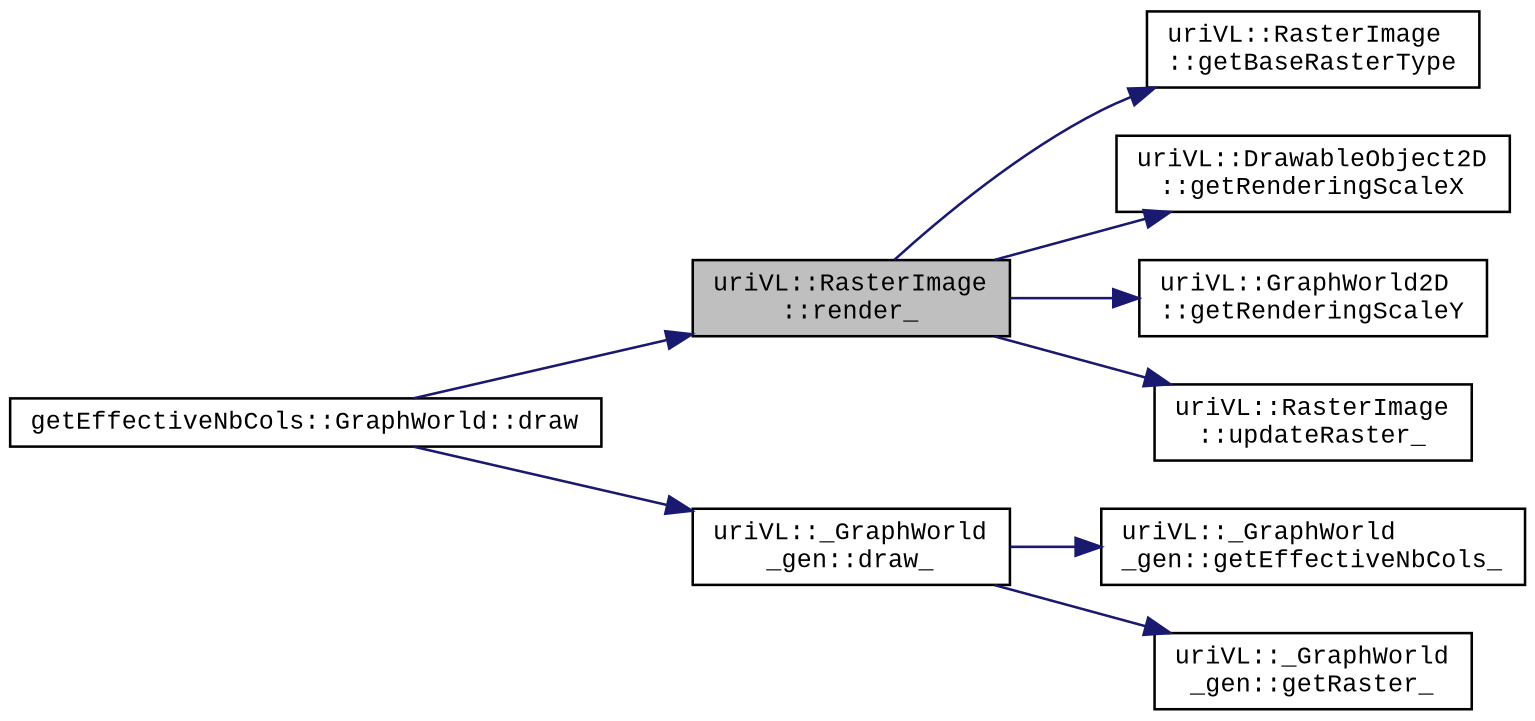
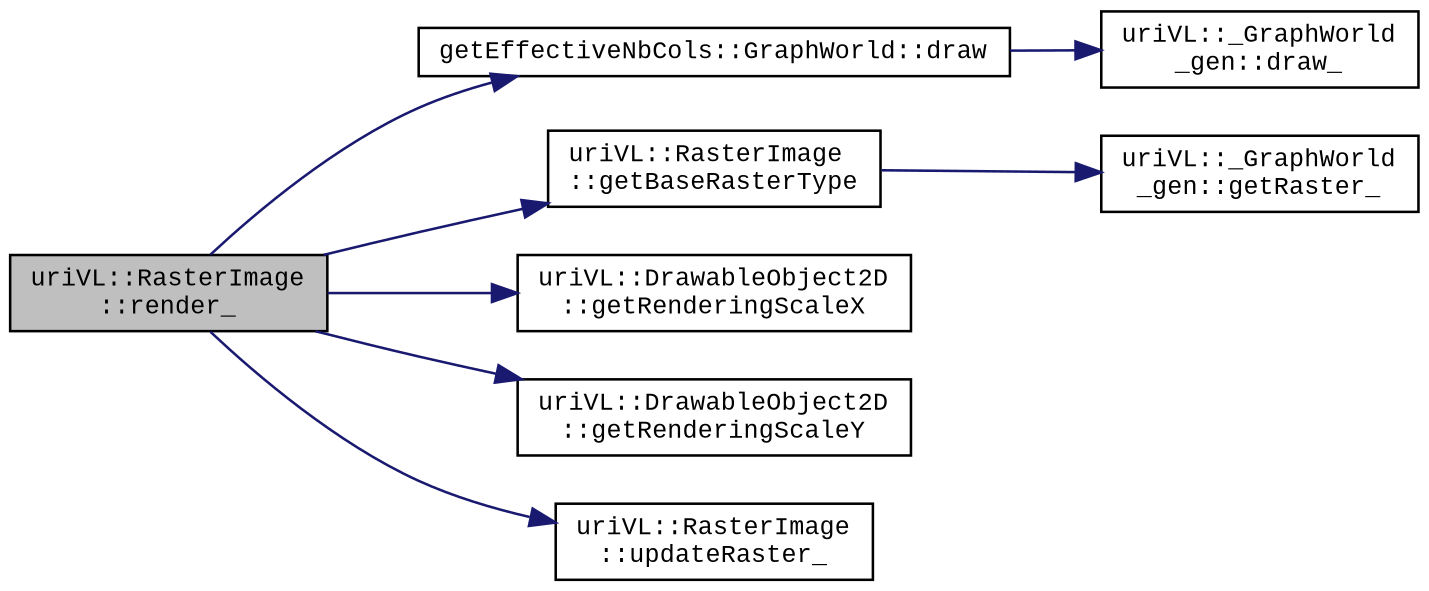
node "uriVL::GraphWorld2D ::getRenderingScaleY": label "uriVL::GraphWorld2D ::getRenderingScaleY" -> "uriVL::DrawableObject2D ::getRenderingScaleY"
edge "getEffectiveNbCols::GraphWorld::draw" -> "uriVL::RasterImage ::render_": reversed
node "uriVL::_GraphWorld _gen::getEffectiveNbCols_": removed
edge "uriVL::_GraphWorld _gen::draw_" -> "uriVL::_GraphWorld _gen::getRaster_": now "uriVL::RasterImage ::getBaseRasterType" -> "uriVL::_GraphWorld _gen::getRaster_"
